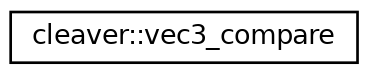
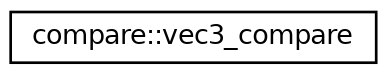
node "cleaver::vec3_compare": label "cleaver::vec3_compare" -> "compare::vec3_compare"
